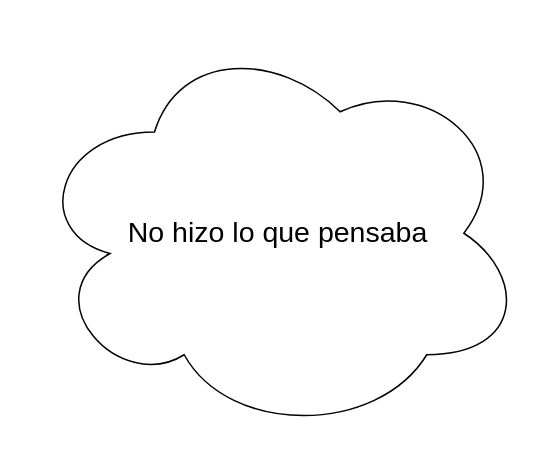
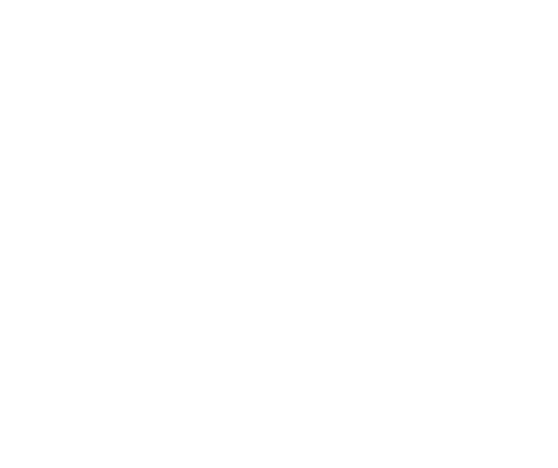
node "No hizo lo que pensaba": removed
